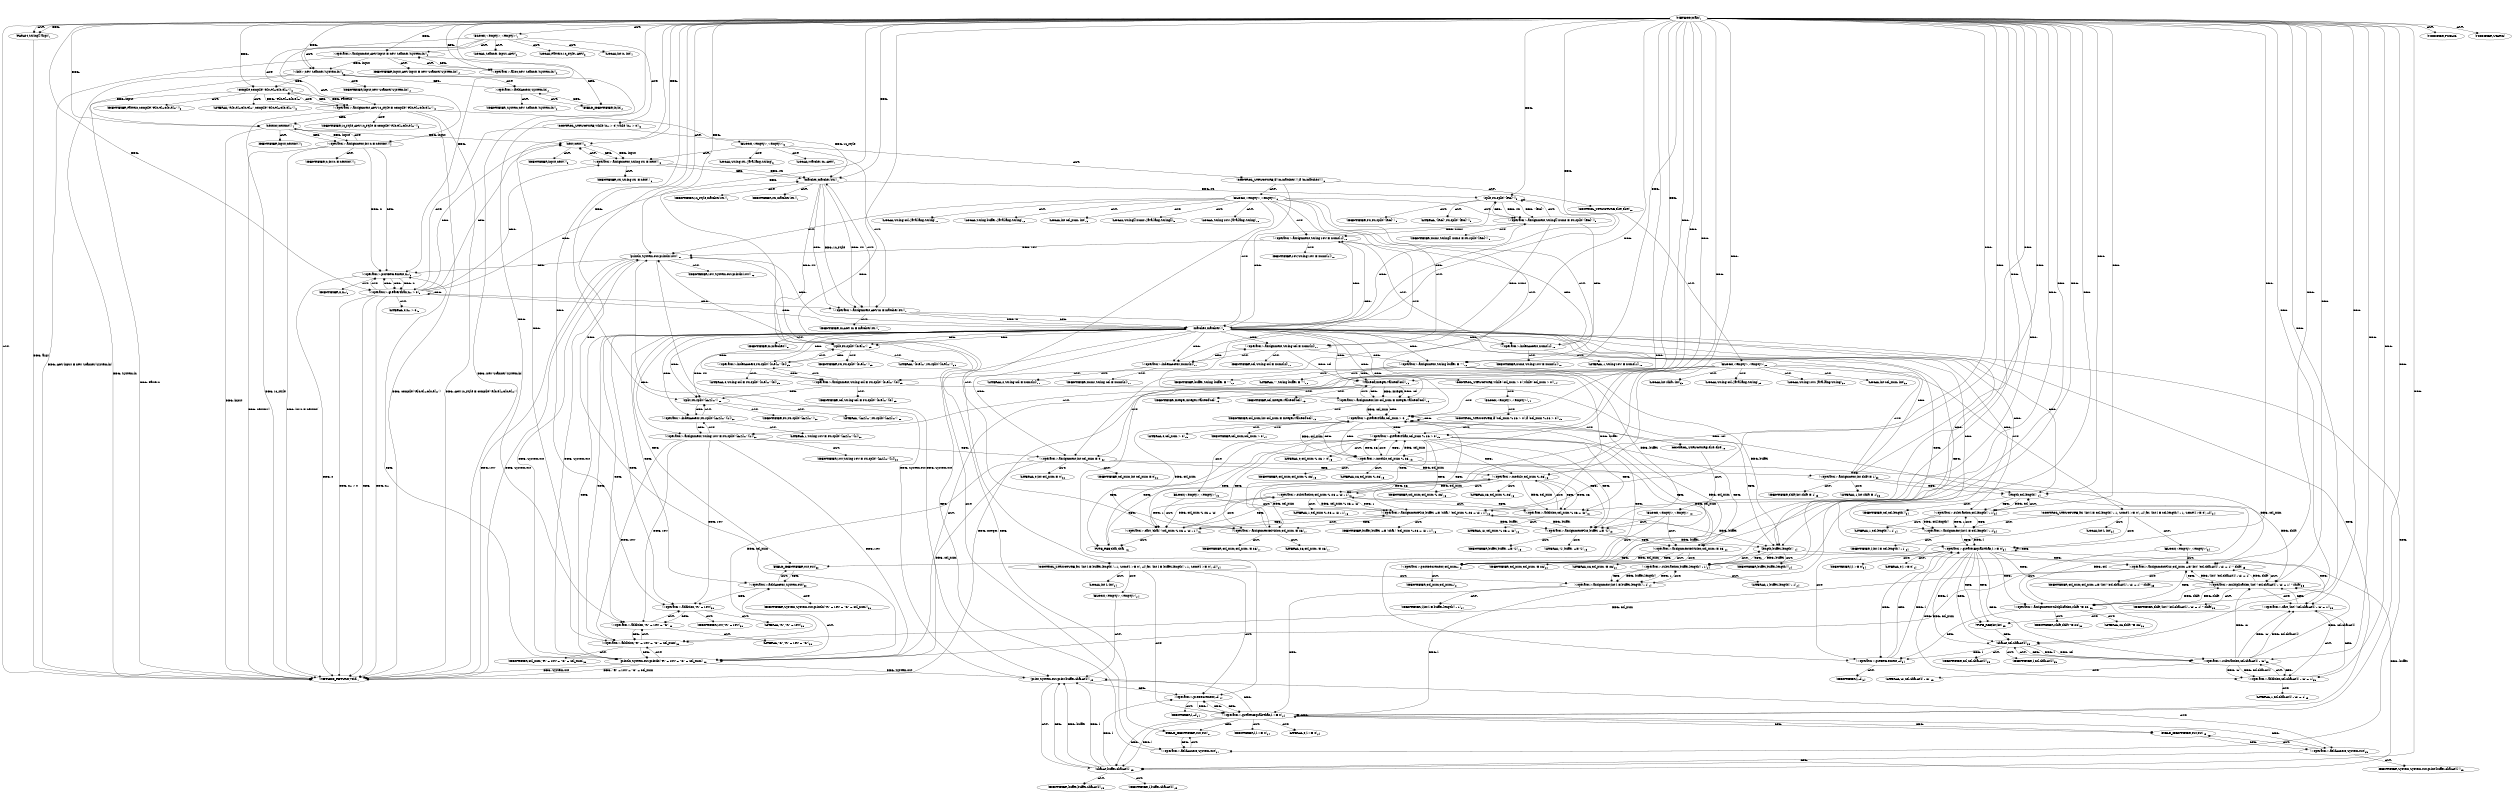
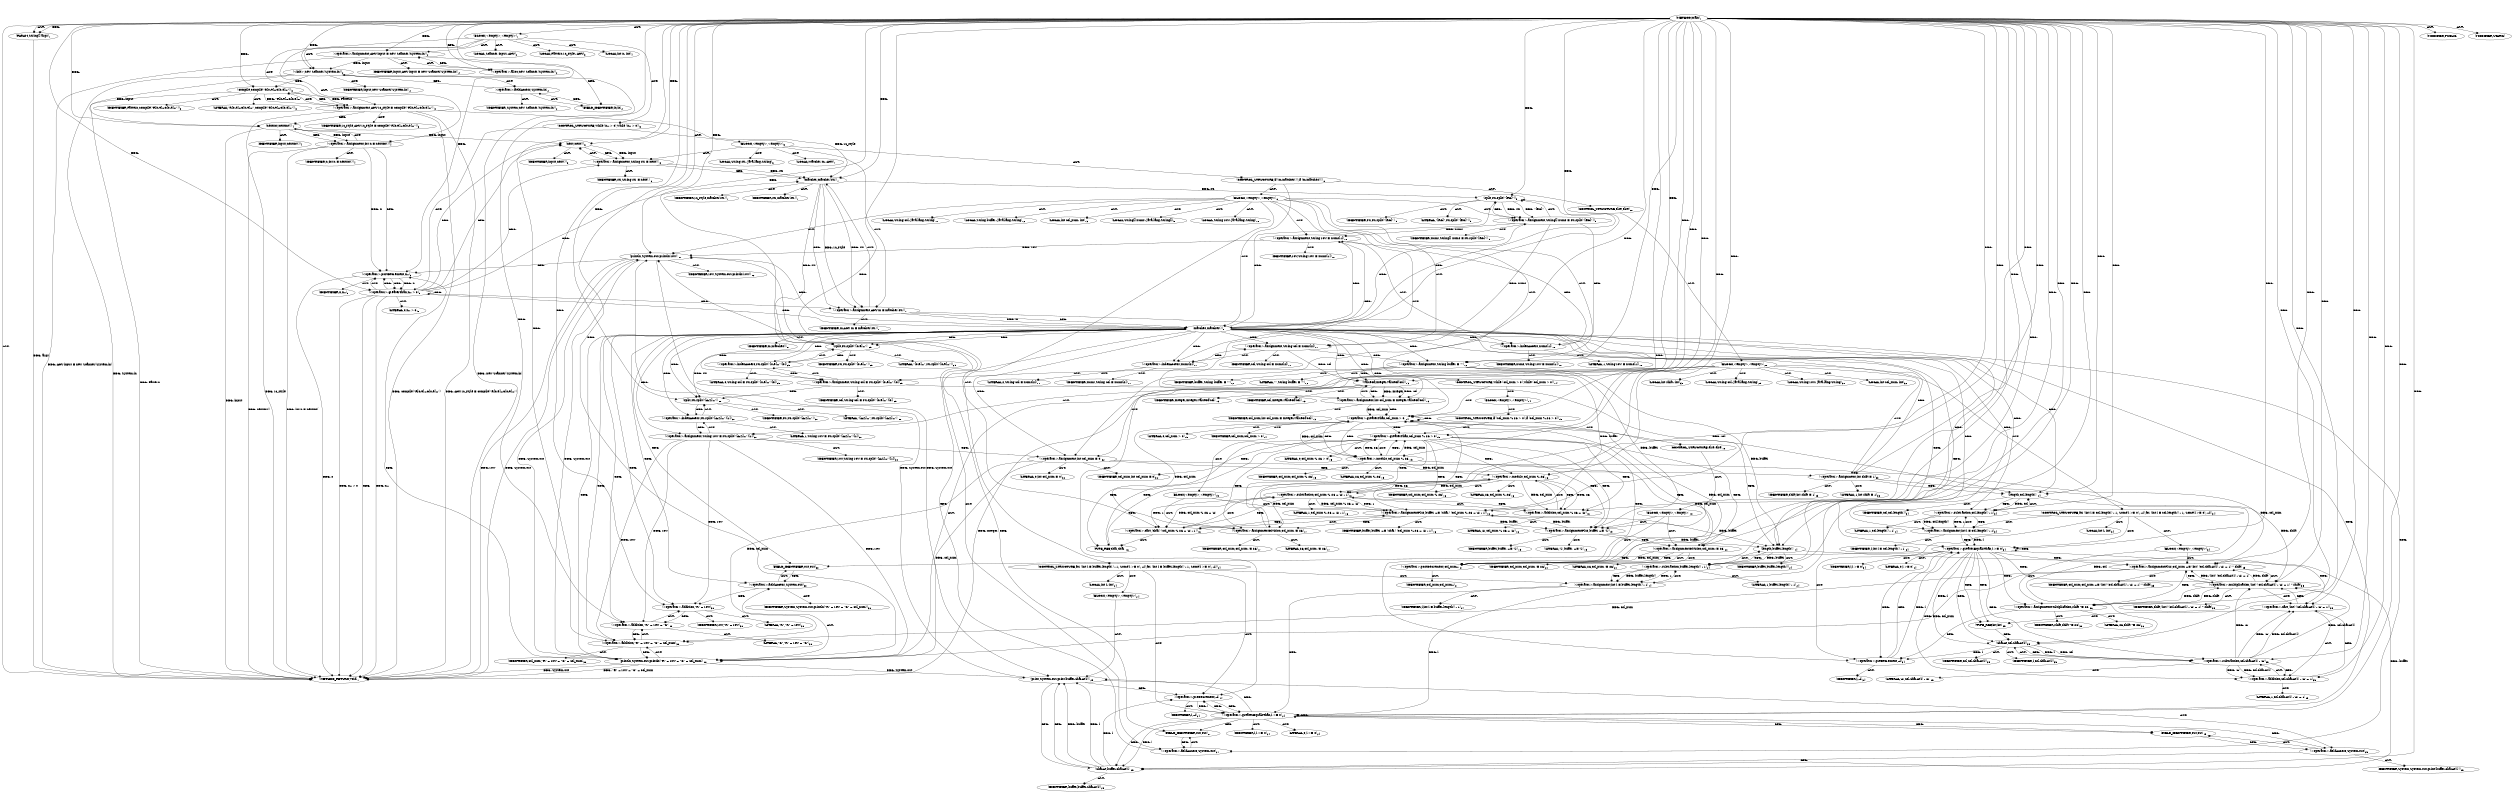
edge "(<operator>.greaterThan,col_num % 26 > 0)" -> "(<operator>.cast,(char) (col_num % 26 + 'A' - 1))": now "(<operator>.greaterThan,col_num % 26 > 0)" -> "(IDENTIFIER,col_num,int col_num = 0)"
edge "(print,System.out.print(buffer.charAt(i)))" -> "(charAt,buffer.charAt(i))": label "AST: " -> "CFG: "
node "(IDENTIFIER,i,buffer.charAt(i))": removed
